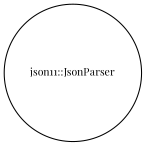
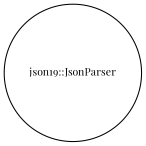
node "json11::JsonParser": label "json11::JsonParser" -> "json19::JsonParser"
